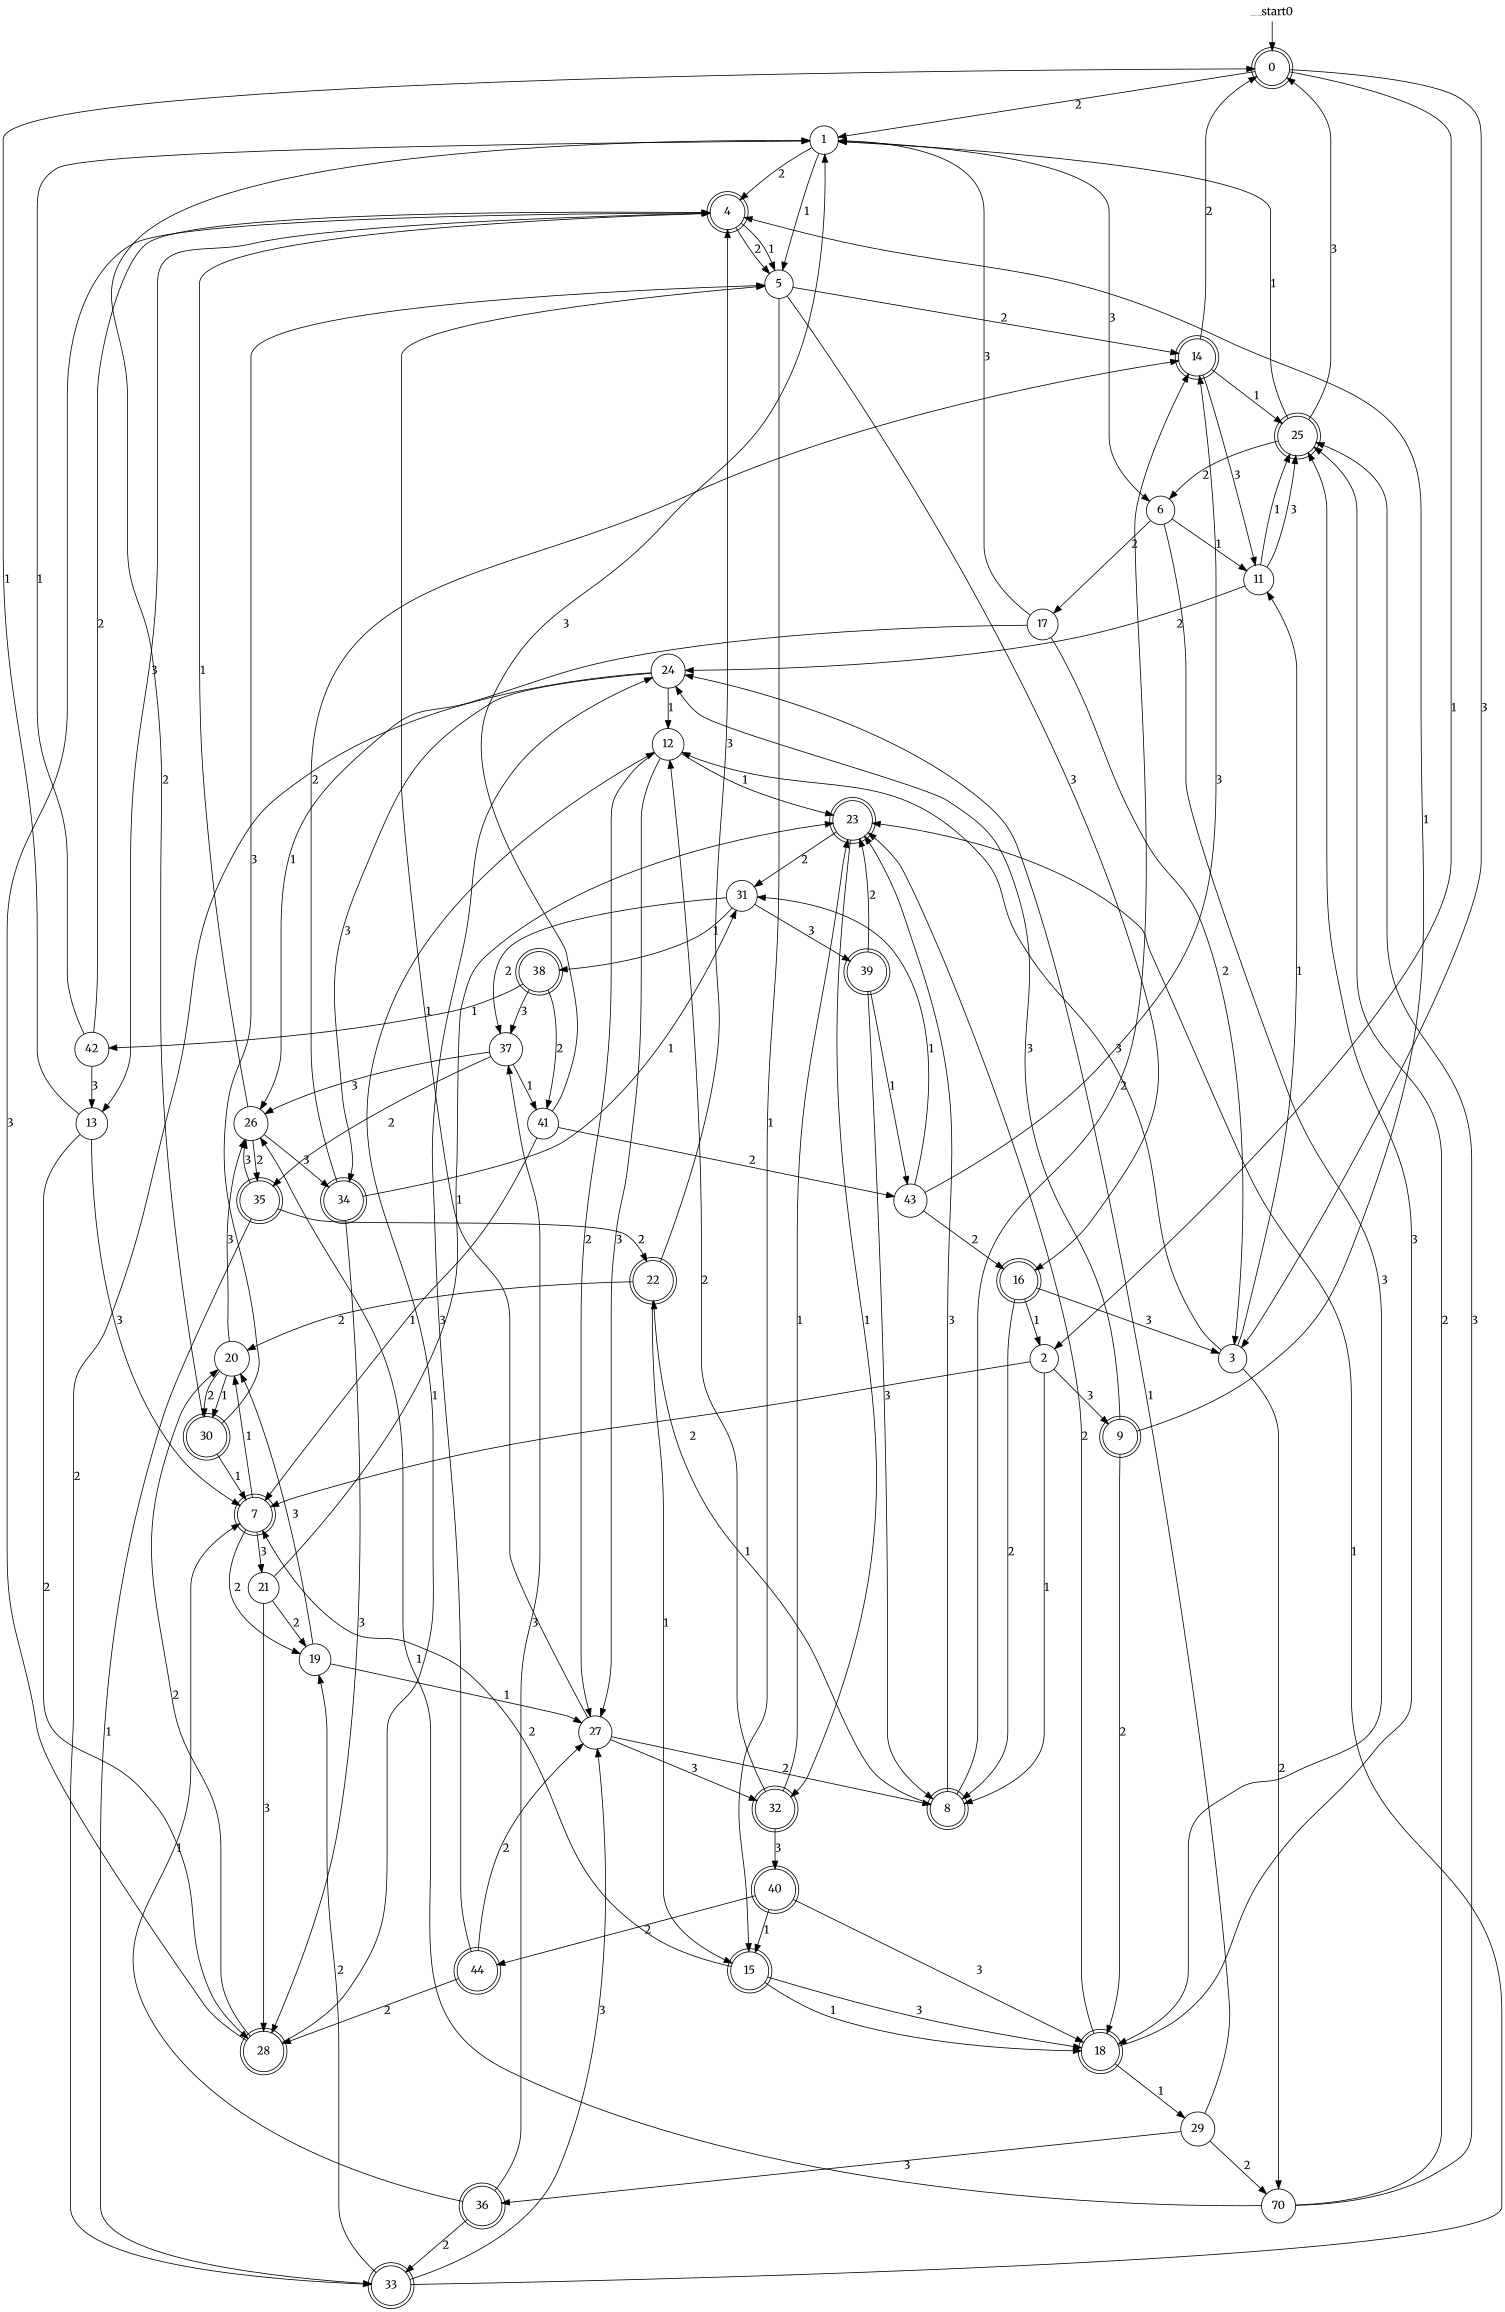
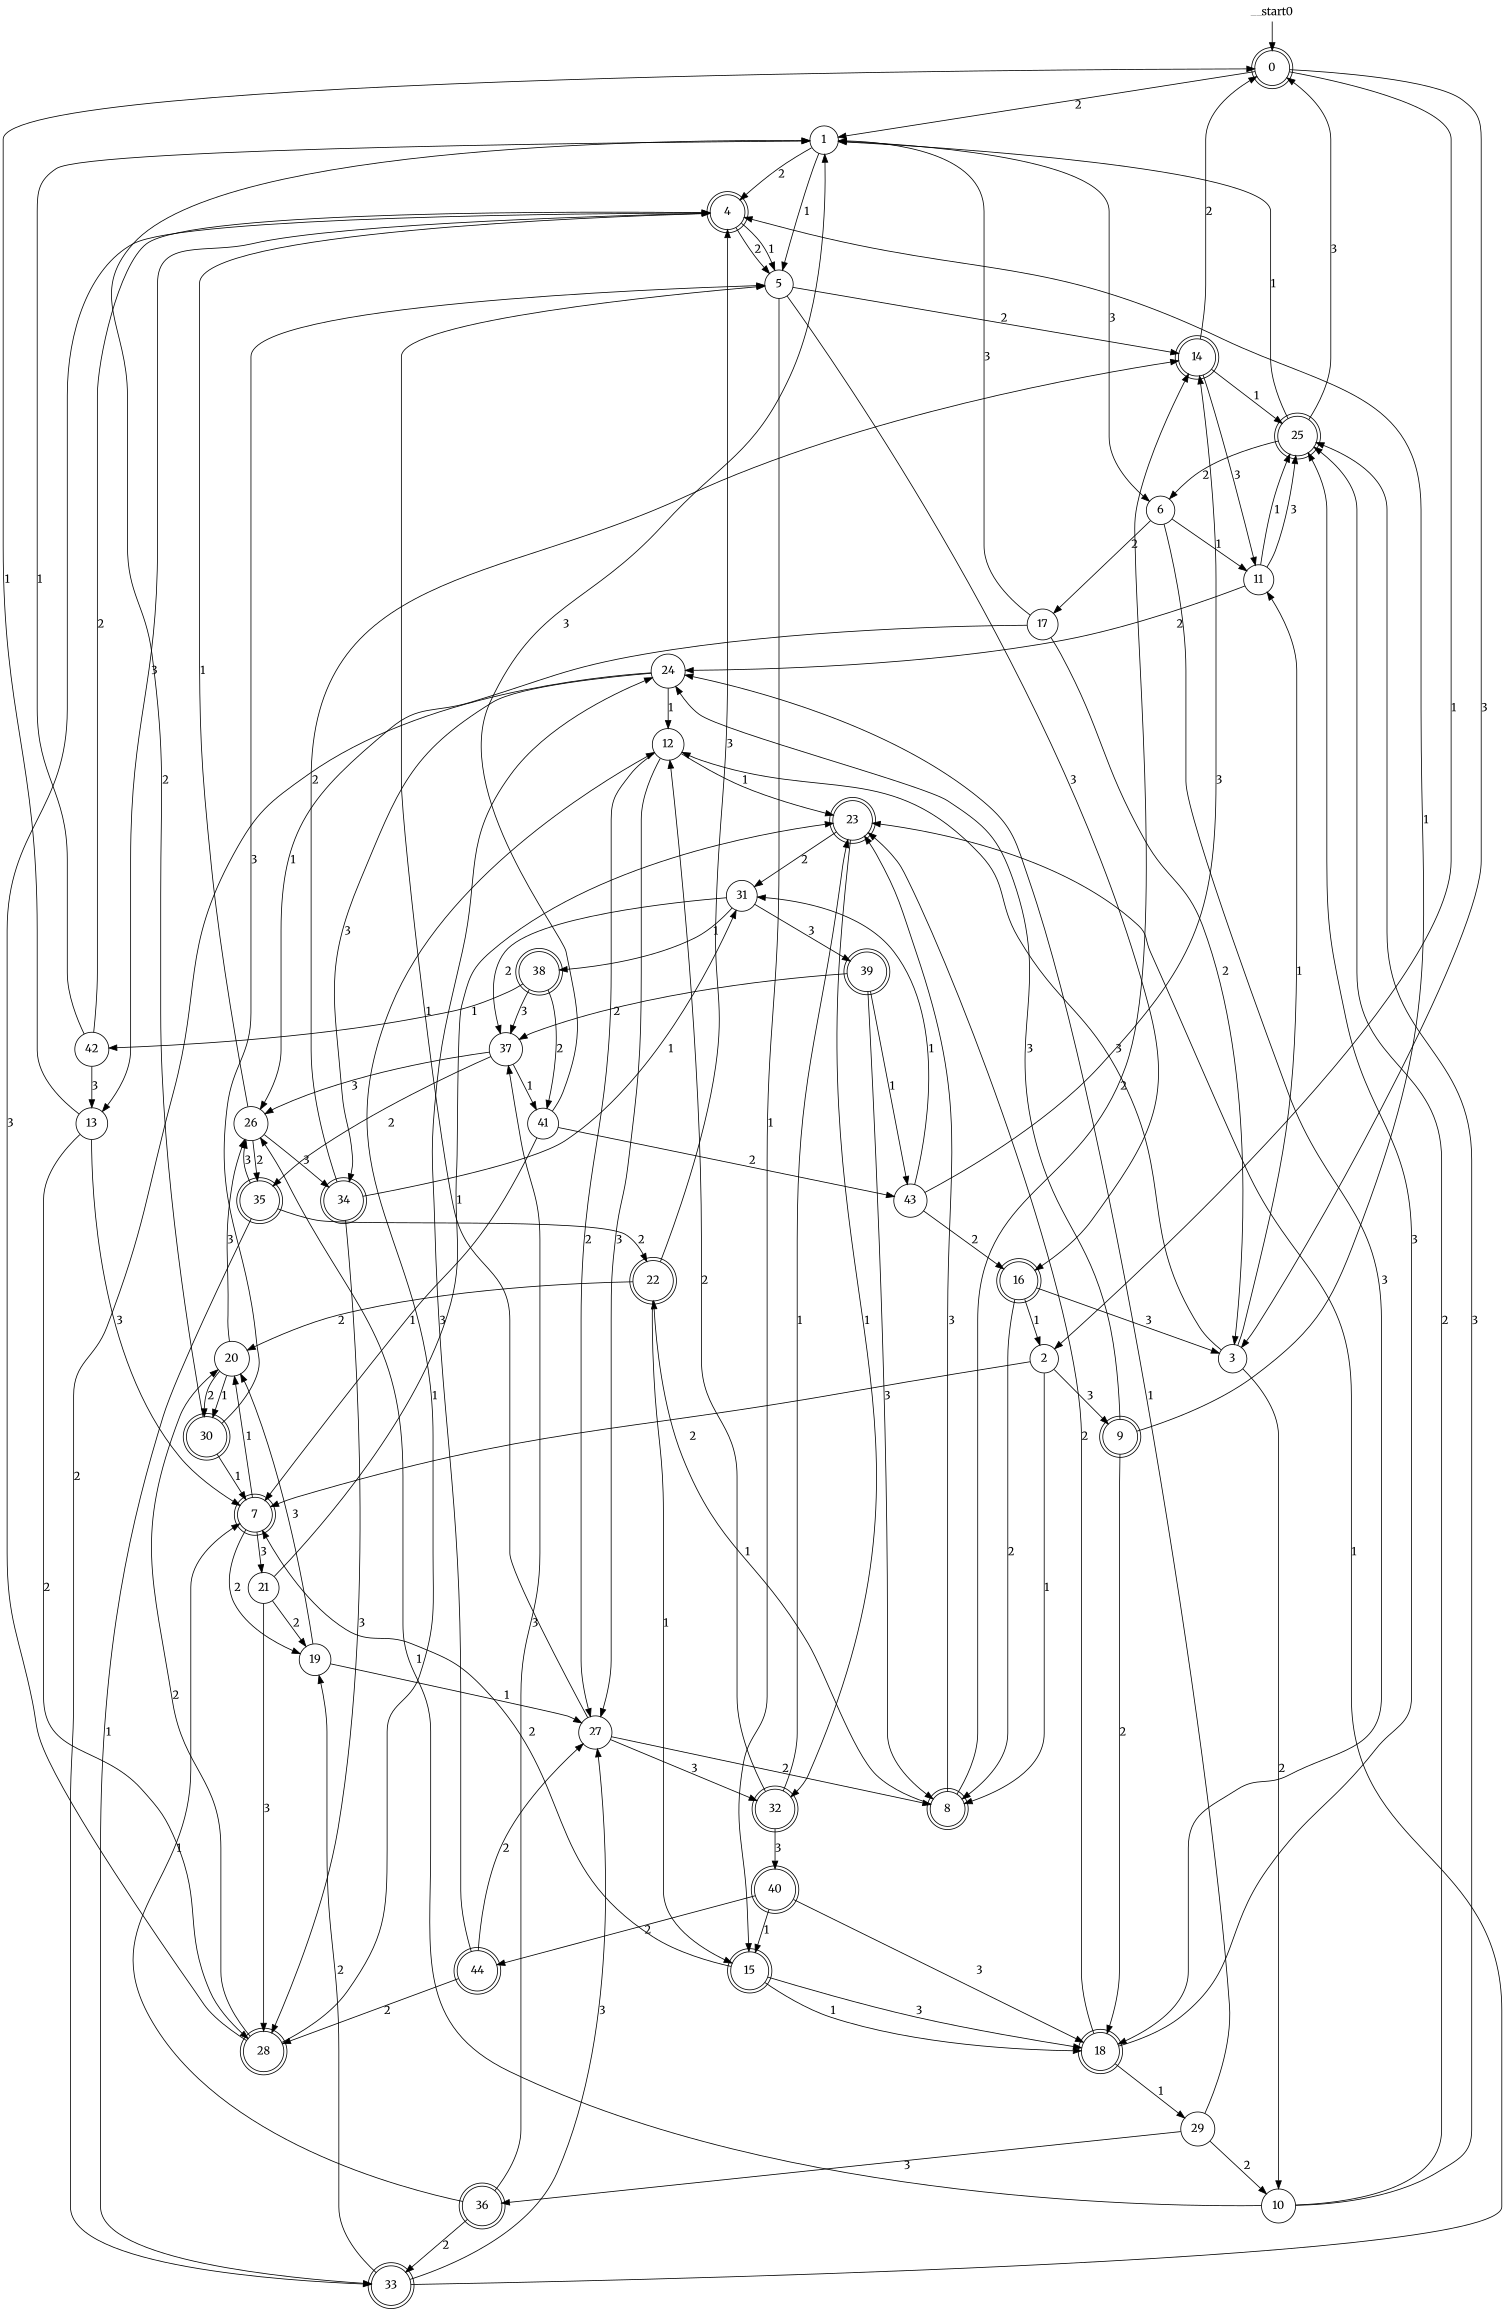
edge "39" -> "23": now "39" -> "37"
node "70": label "70" -> "10"
